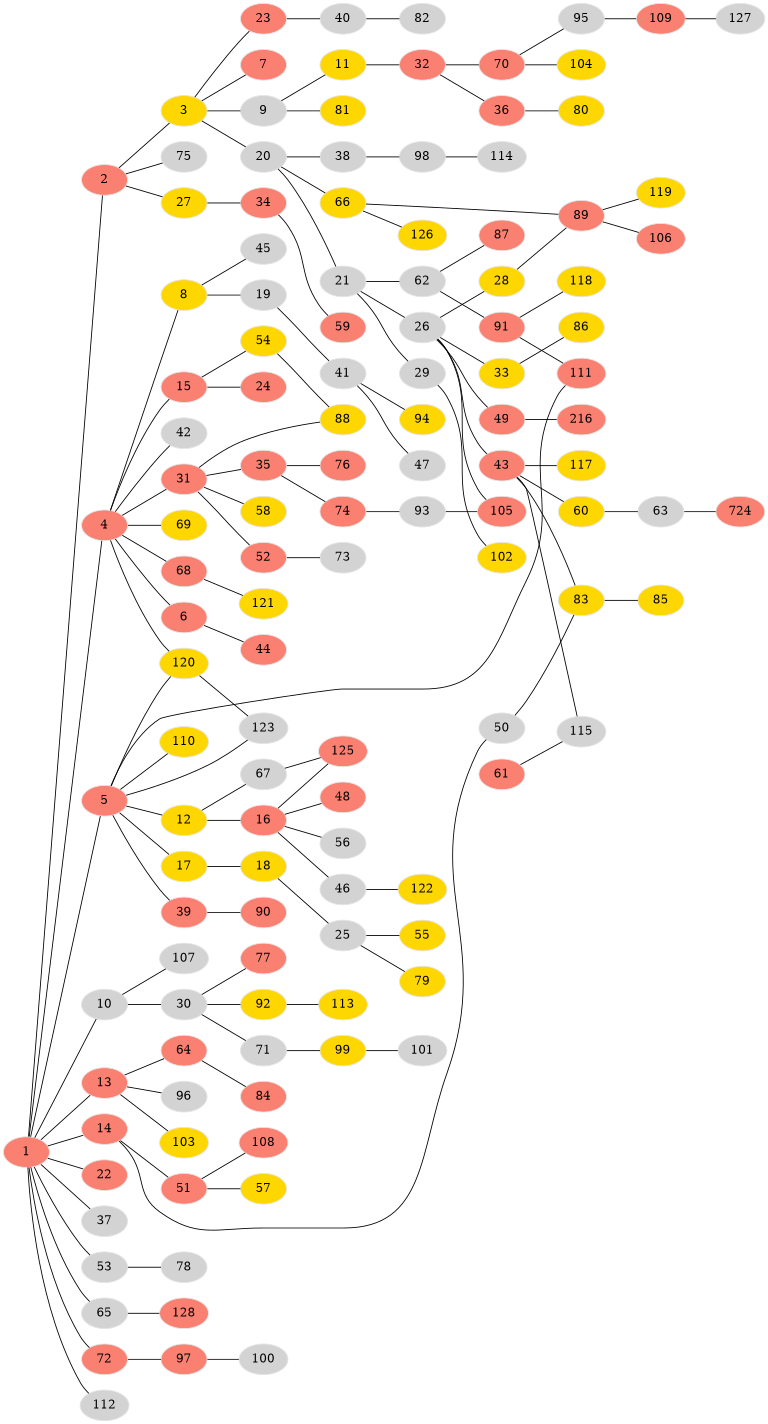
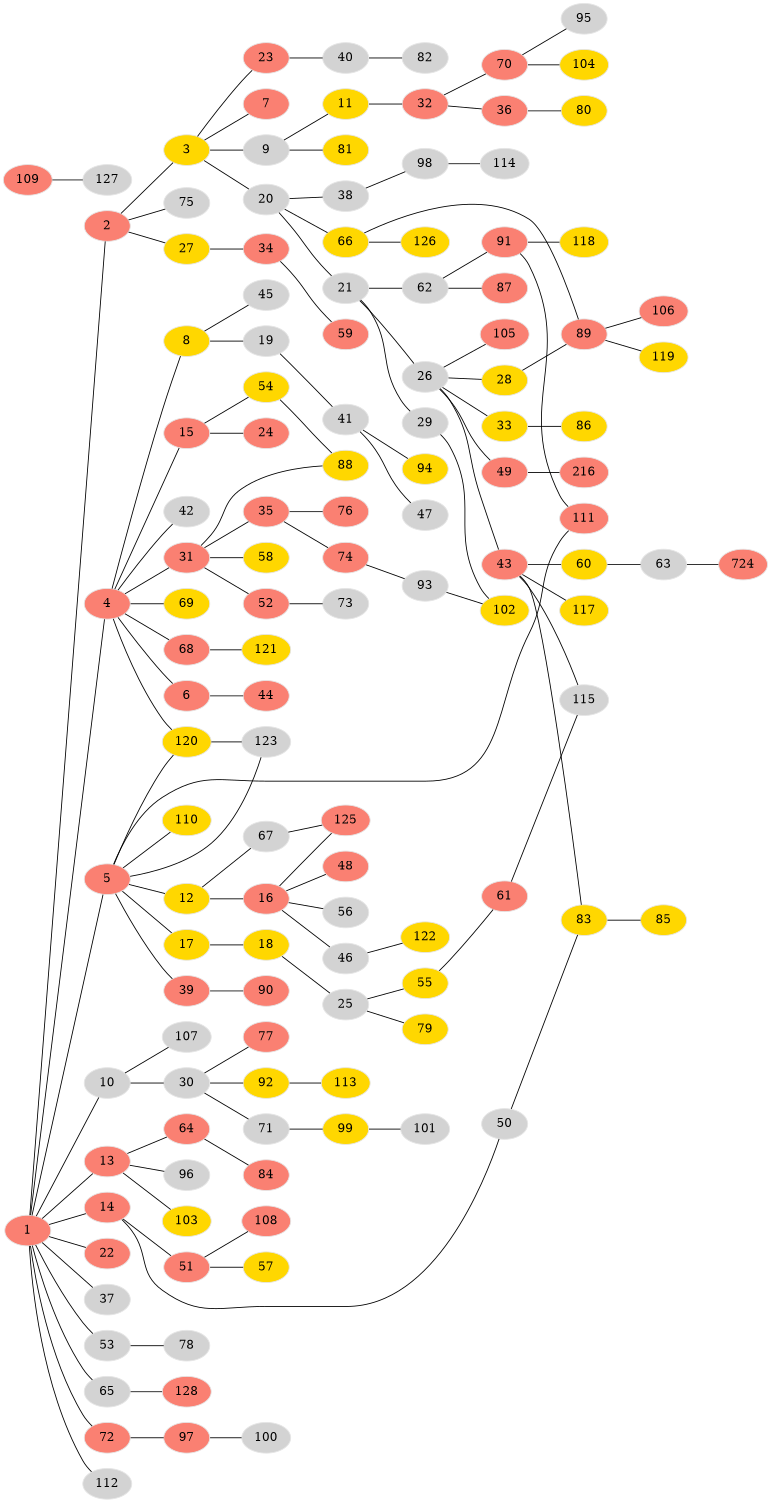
edge "95" -- "109": removed
edge "93" -- "105": now "93" -- "102"
edge "61" -- "55": added
